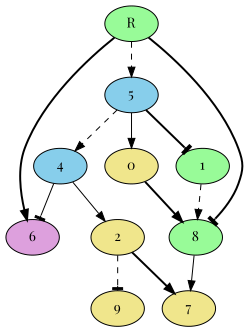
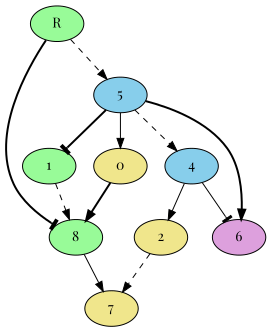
edge "R" -> "6": now "5" -> "6"
edge "2" -> "7": style bold -> dashed
node "9": removed
